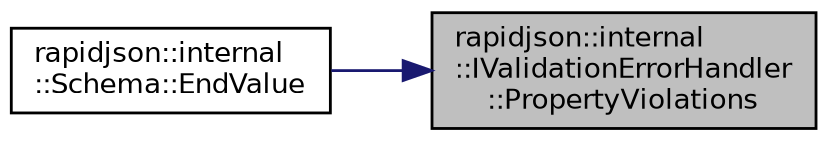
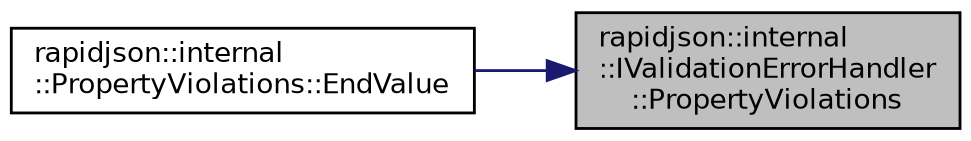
node "rapidjson::internal ::Schema::EndValue": label "rapidjson::internal ::Schema::EndValue" -> "rapidjson::internal ::PropertyViolations::EndValue"
